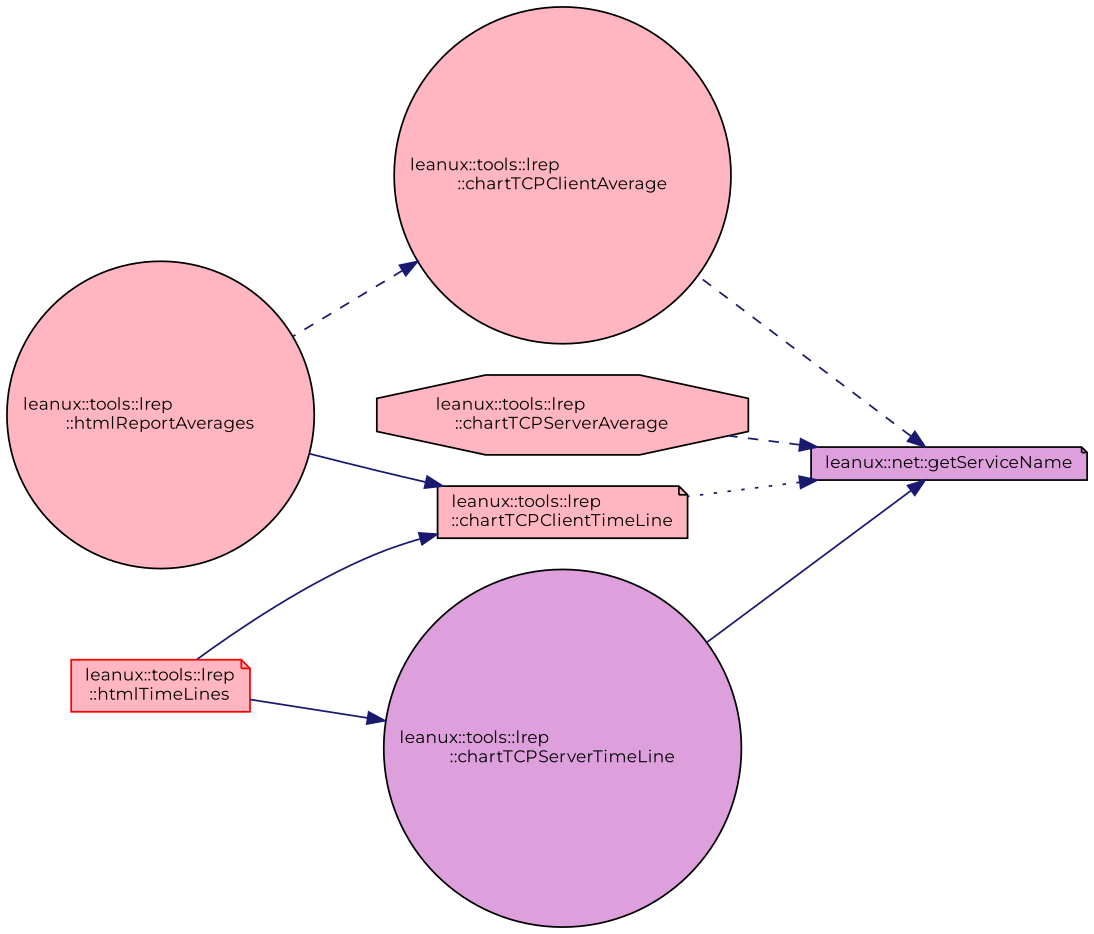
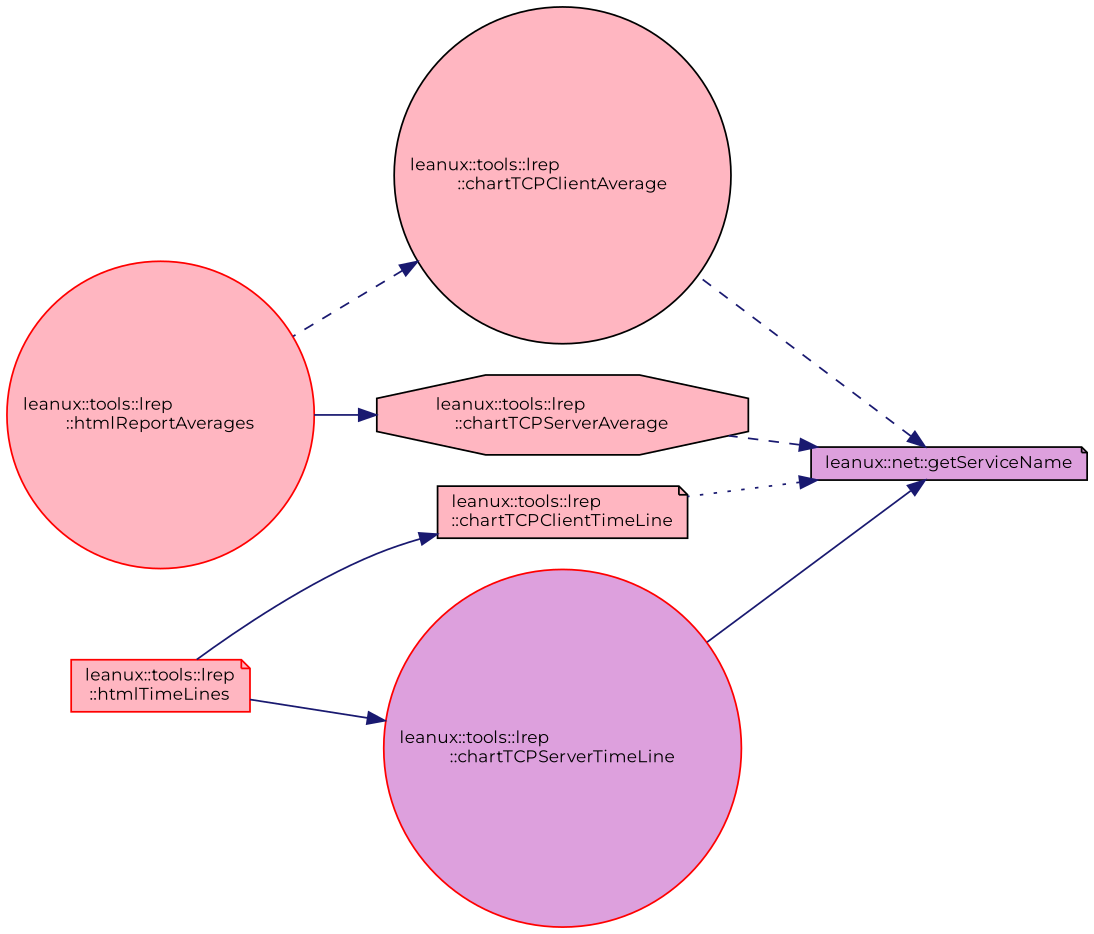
node "leanux::tools::lrep ::htmlReportAverages": color black -> red
edge "leanux::tools::lrep ::htmlReportAverages" -> "leanux::tools::lrep ::chartTCPClientTimeLine": now "leanux::tools::lrep ::htmlReportAverages" -> "leanux::tools::lrep ::chartTCPServerAverage"
node "leanux::tools::lrep ::chartTCPServerTimeLine": color black -> red
